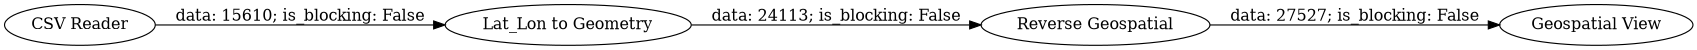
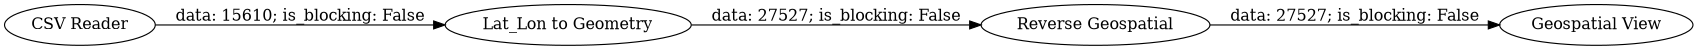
edge "Lat_Lon to Geometry" -> "Reverse Geospatial": label "data: 24113; is_blocking: False" -> "data: 27527; is_blocking: False"
